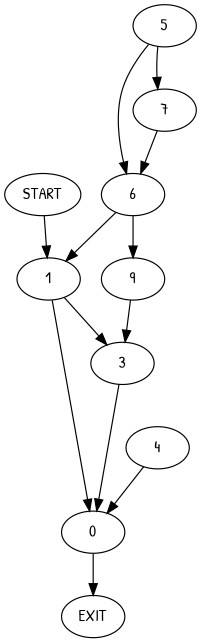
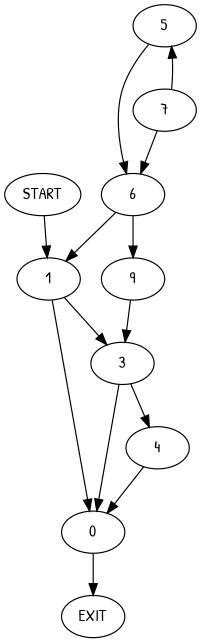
edge "5" -> "7": reversed
edge "3" -> "4": added
